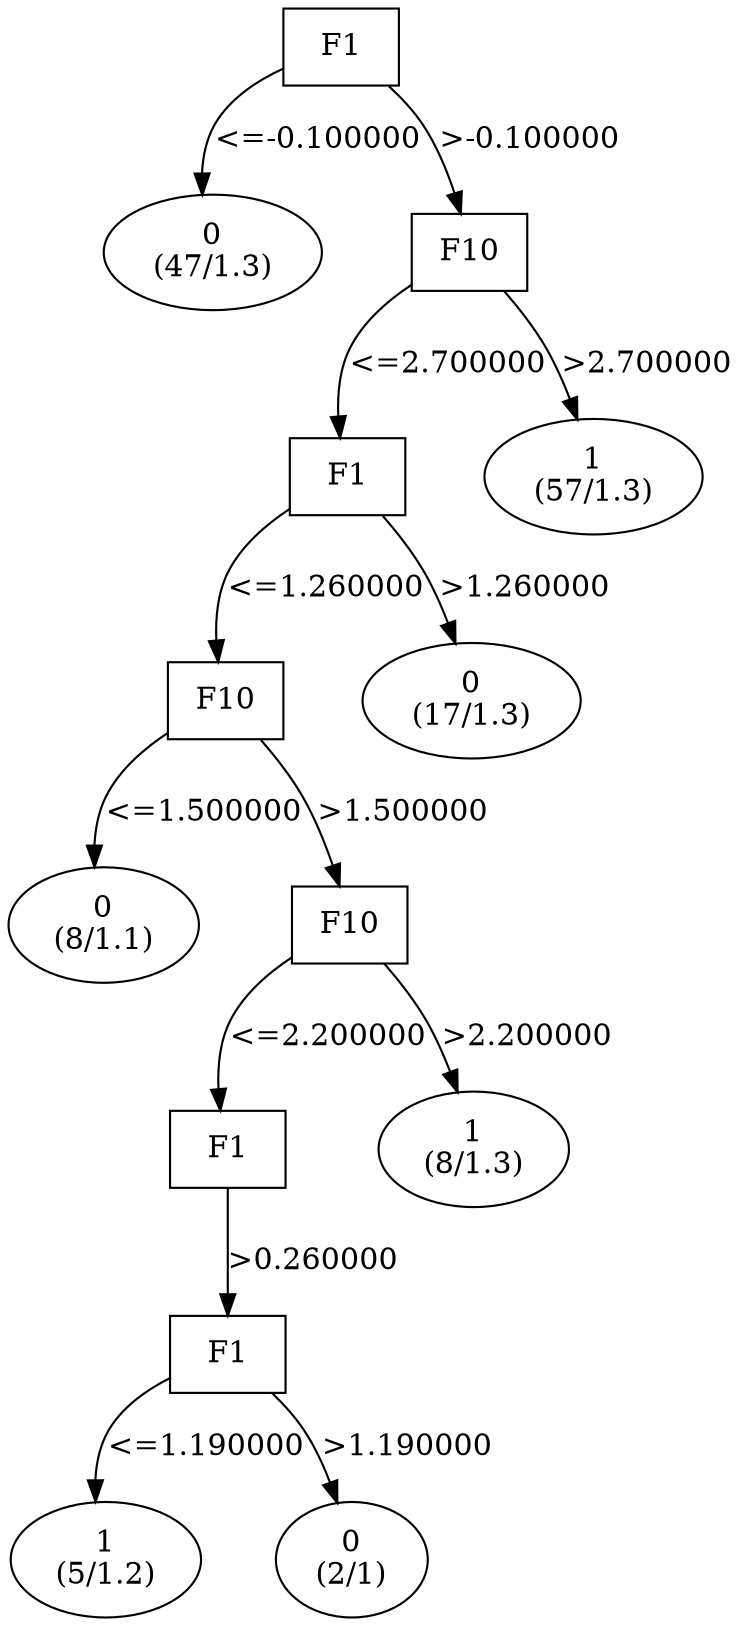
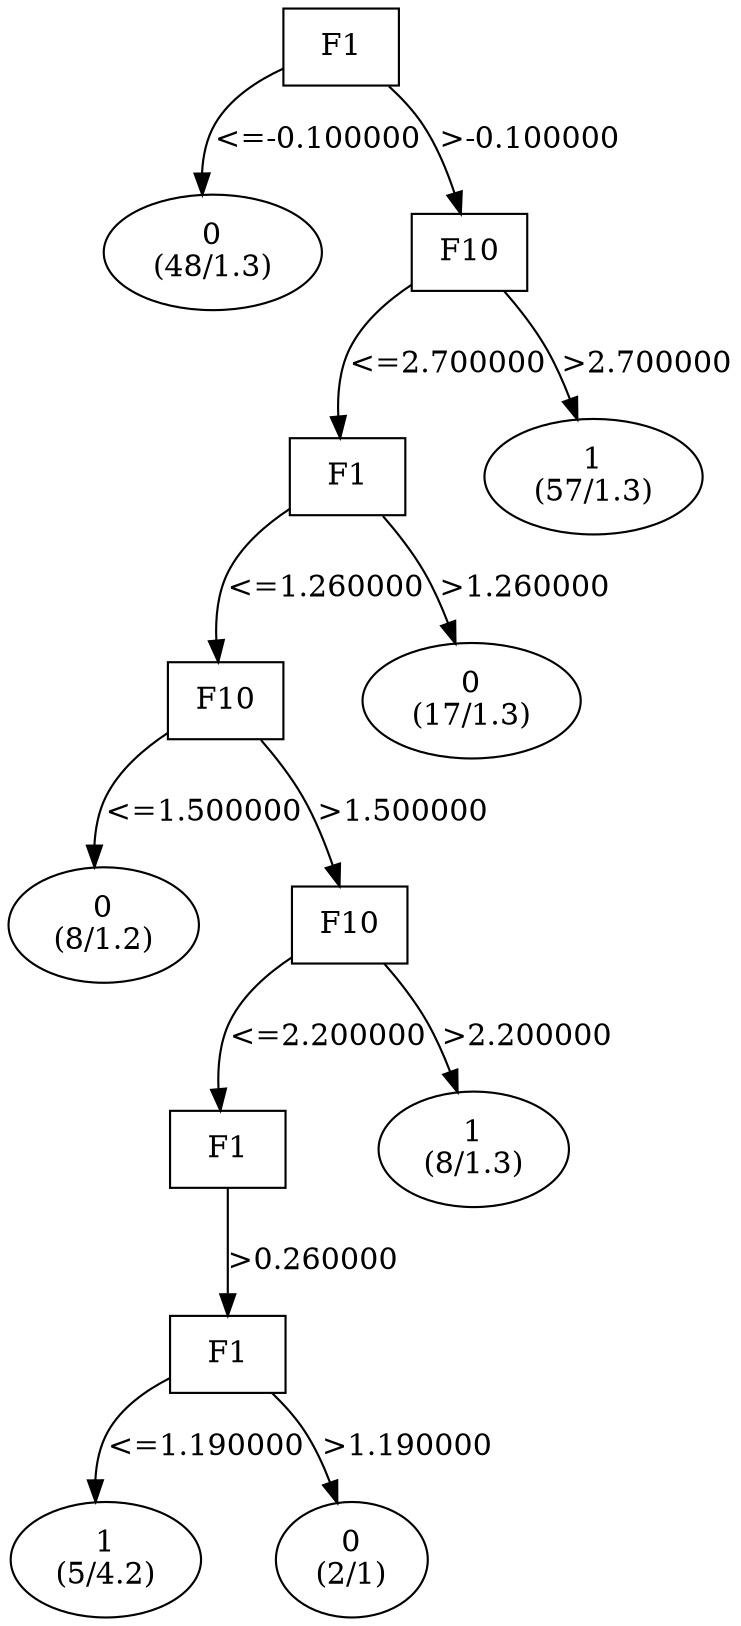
node "0 (47/1.3)": label "0 (47/1.3)" -> "0 (48/1.3)"
node "0 (8/1.1)": label "0 (8/1.1)" -> "0 (8/1.2)"
node "1 (5/1.2)": label "1 (5/1.2)" -> "1 (5/4.2)"
